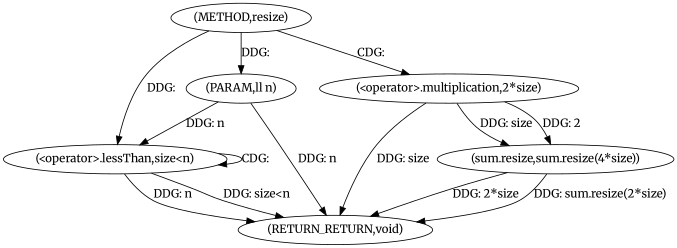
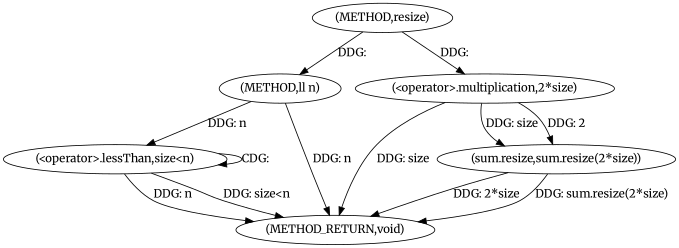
edge "(METHOD,resize)" -> "(<operator>.multiplication,2*size)": label "CDG: " -> "DDG: "
edge "(METHOD,resize)" -> "(<operator>.lessThan,size<n)": removed, label "DDG:"
node "(PARAM,ll n)": label "(PARAM,ll n)" -> "(METHOD,ll n)"
node "(sum.resize,sum.resize(4*size))": label "(sum.resize,sum.resize(4*size))" -> "(sum.resize,sum.resize(2*size))"
node "(RETURN_RETURN,void)": label "(RETURN_RETURN,void)" -> "(METHOD_RETURN,void)"
